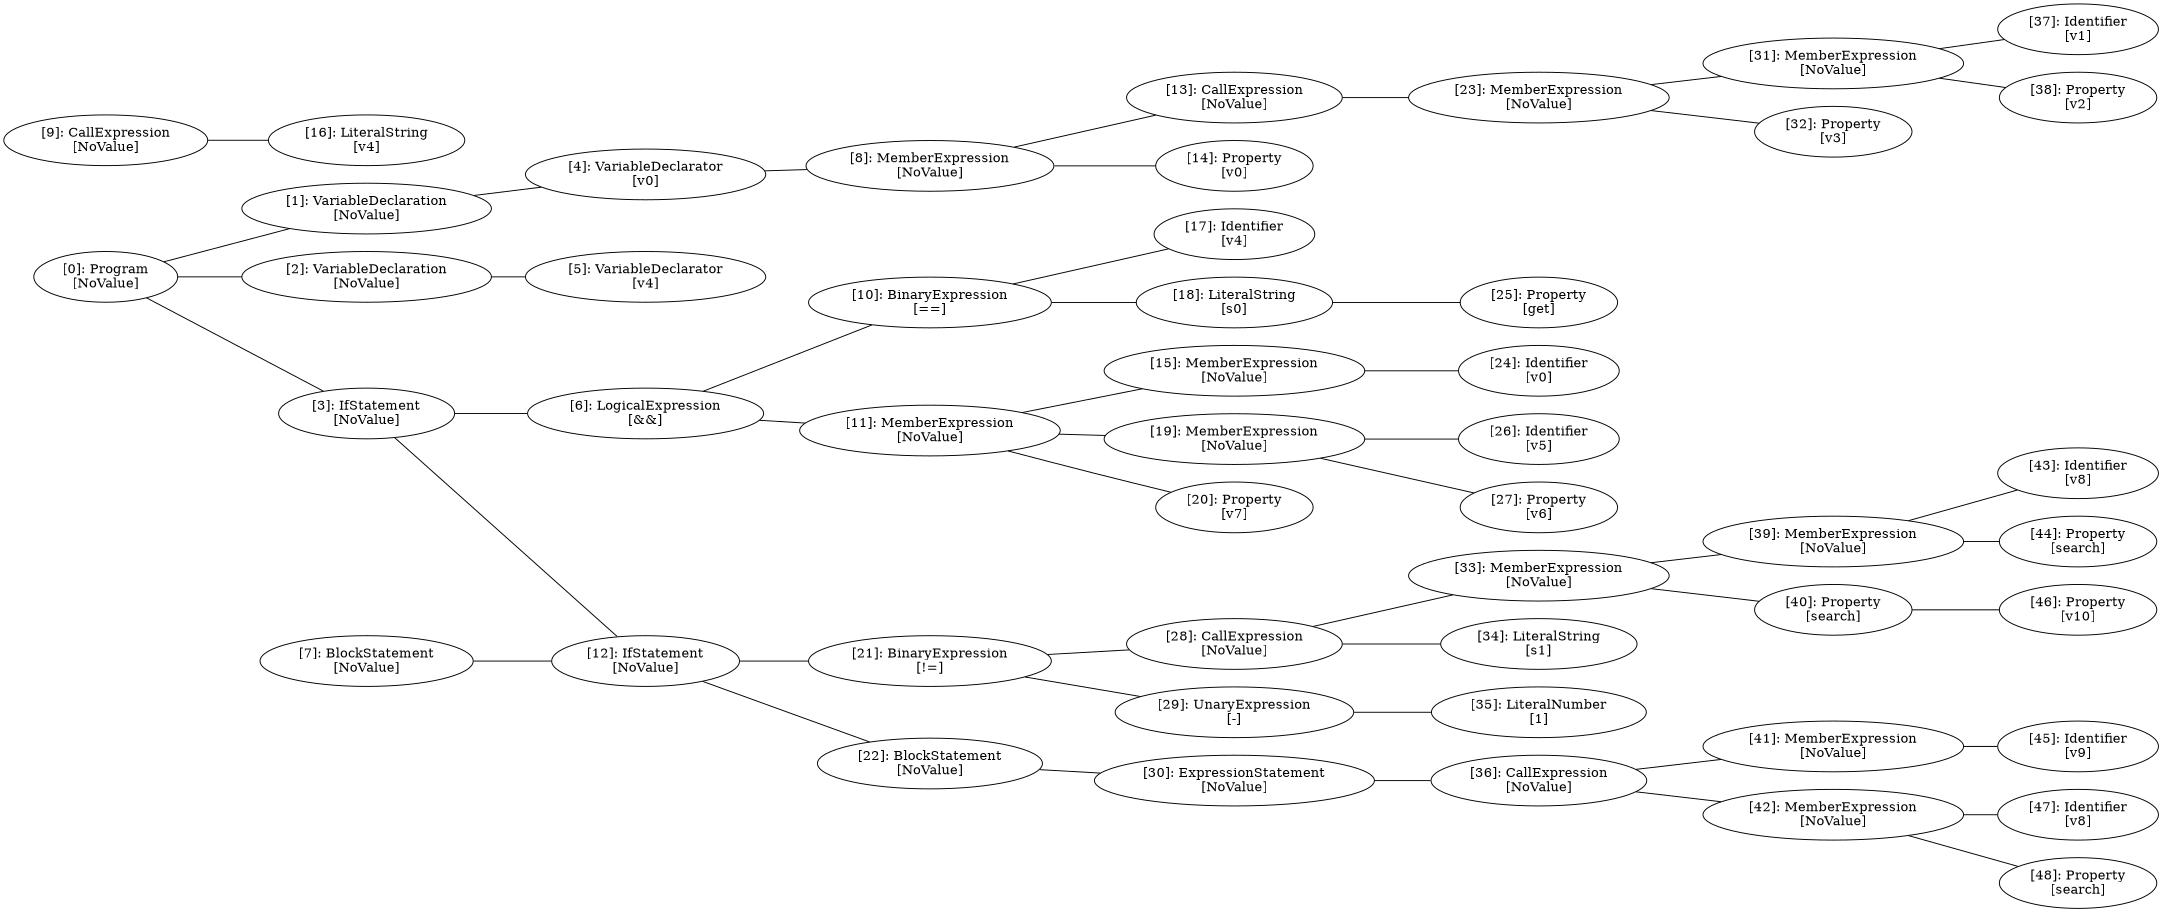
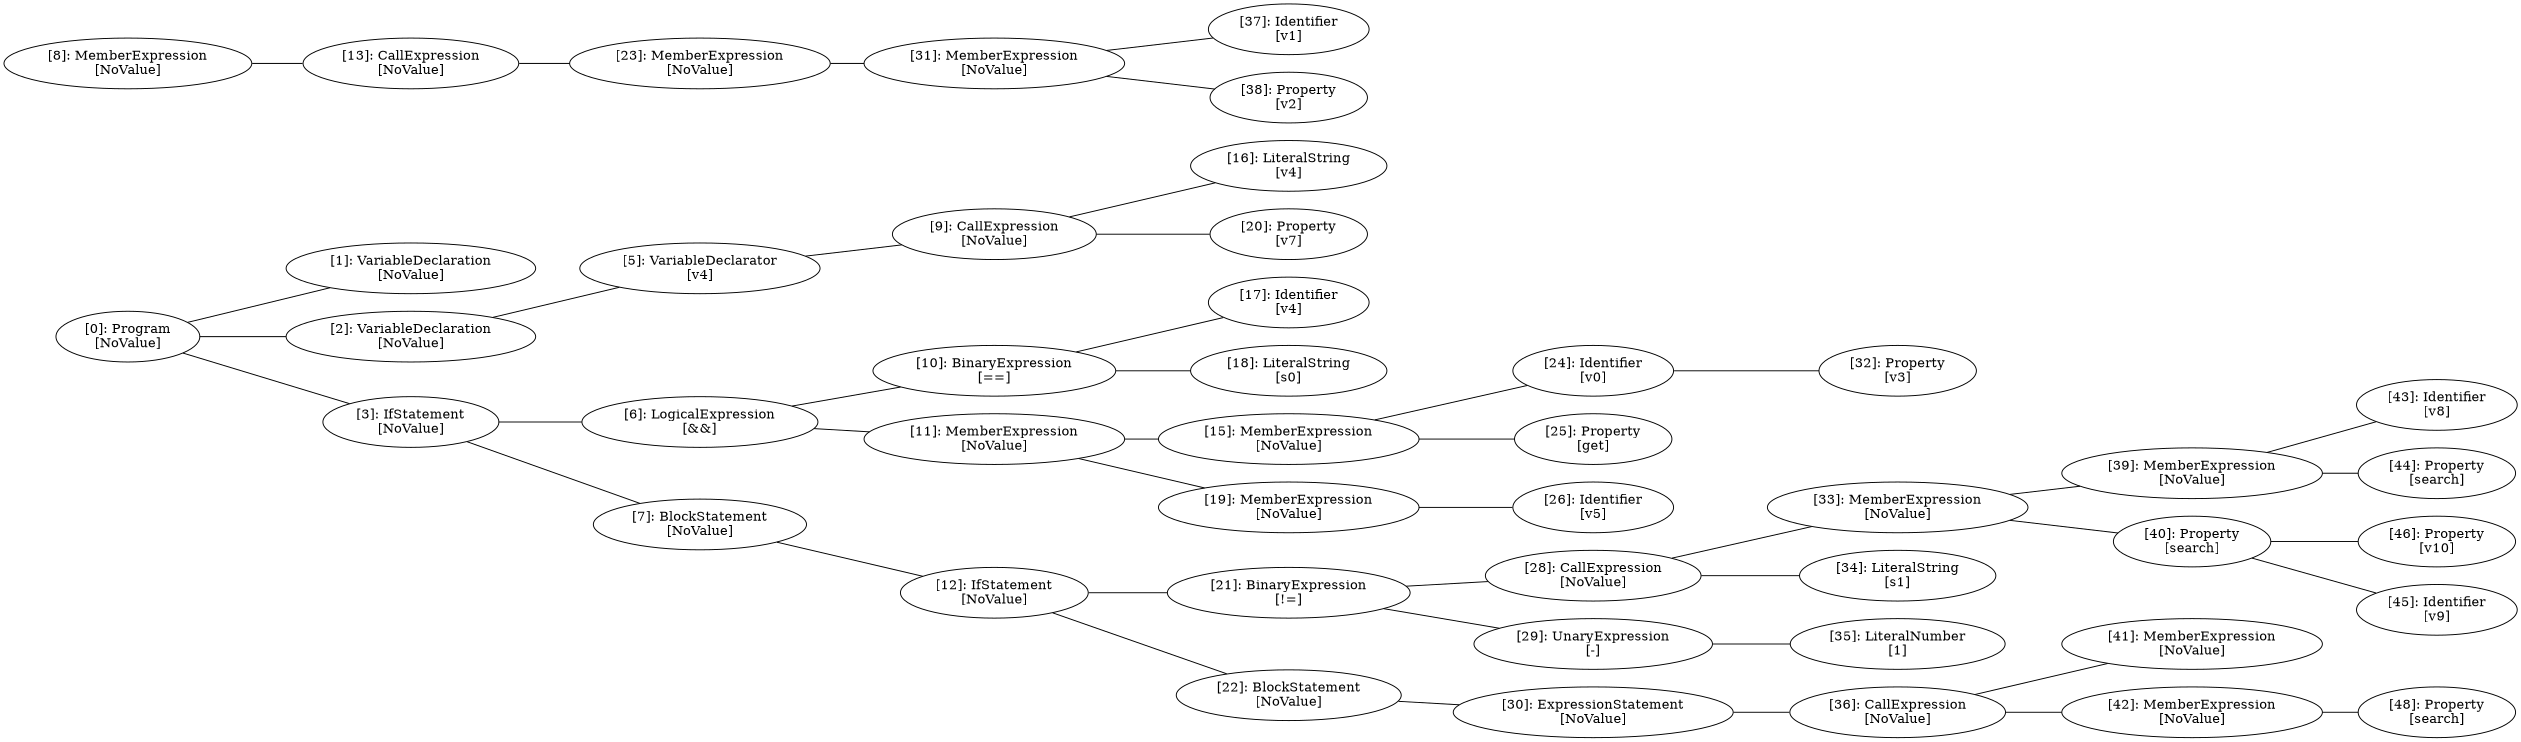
edge "[23]: MemberExpression [NoValue]" -- "[32]: Property [v3]": now "[24]: Identifier [v0]" -- "[32]: Property [v3]"
node "[14]: Property [v0]": removed
node "[4]: VariableDeclarator [v0]": removed
edge "[9]: CallExpression [NoValue]" -- "[5]: VariableDeclarator [v4]": added
edge "[18]: LiteralString [s0]" -- "[25]: Property [get]": now "[15]: MemberExpression [NoValue]" -- "[25]: Property [get]"
edge "[11]: MemberExpression [NoValue]" -- "[20]: Property [v7]": now "[9]: CallExpression [NoValue]" -- "[20]: Property [v7]"
node "[27]: Property [v6]": removed
edge "[3]: IfStatement [NoValue]" -- "[12]: IfStatement [NoValue]": now "[3]: IfStatement [NoValue]" -- "[7]: BlockStatement [NoValue]"
edge "[41]: MemberExpression [NoValue]" -- "[45]: Identifier [v9]": now "[40]: Property [search]" -- "[45]: Identifier [v9]"
node "[47]: Identifier [v8]": removed
